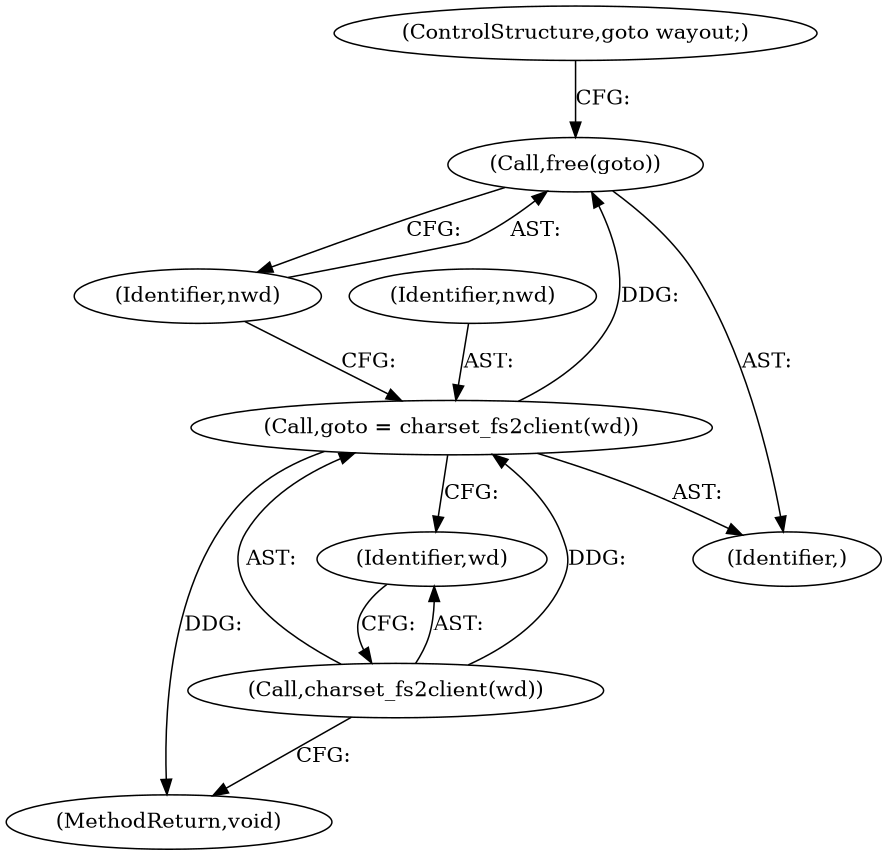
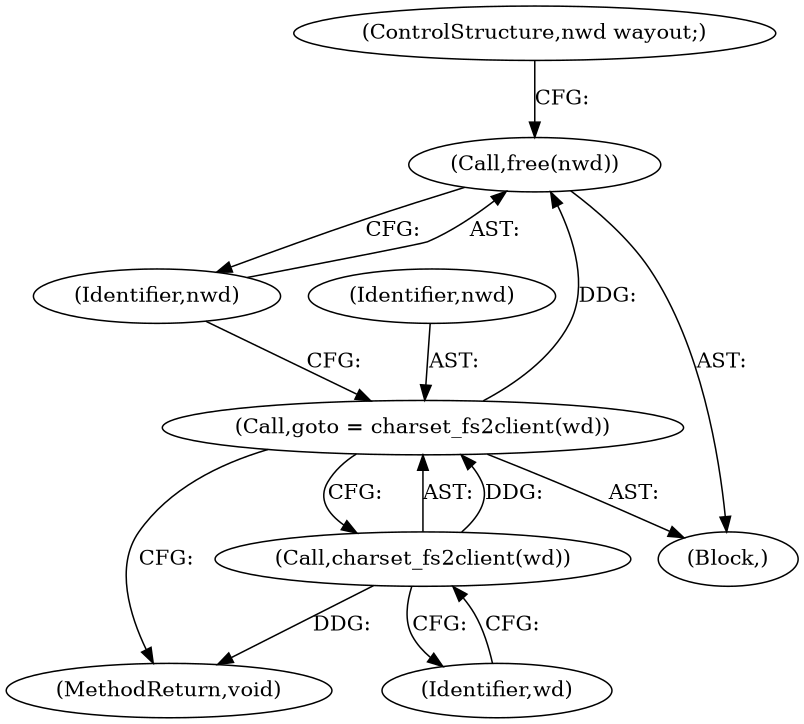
node "(ControlStructure,goto wayout;)": label "(ControlStructure,goto wayout;)" -> "(ControlStructure,nwd wayout;)"
node "(Call,free(goto))": label "(Call,free(goto))" -> "(Call,free(nwd))"
edge "(Call,goto = charset_fs2client(wd))" -> "(Identifier,wd)": now "(Call,goto = charset_fs2client(wd))" -> "(Call,charset_fs2client(wd))"
node "(Identifier,)": label "(Identifier,)" -> "(Block,)"
edge "(Call,goto = charset_fs2client(wd))" -> "(MethodReturn,void)": label "DDG: " -> "CFG: "
edge "(Call,charset_fs2client(wd))" -> "(Identifier,wd)": label "AST: " -> "CFG: "
edge "(Call,charset_fs2client(wd))" -> "(MethodReturn,void)": label "CFG: " -> "DDG: "
